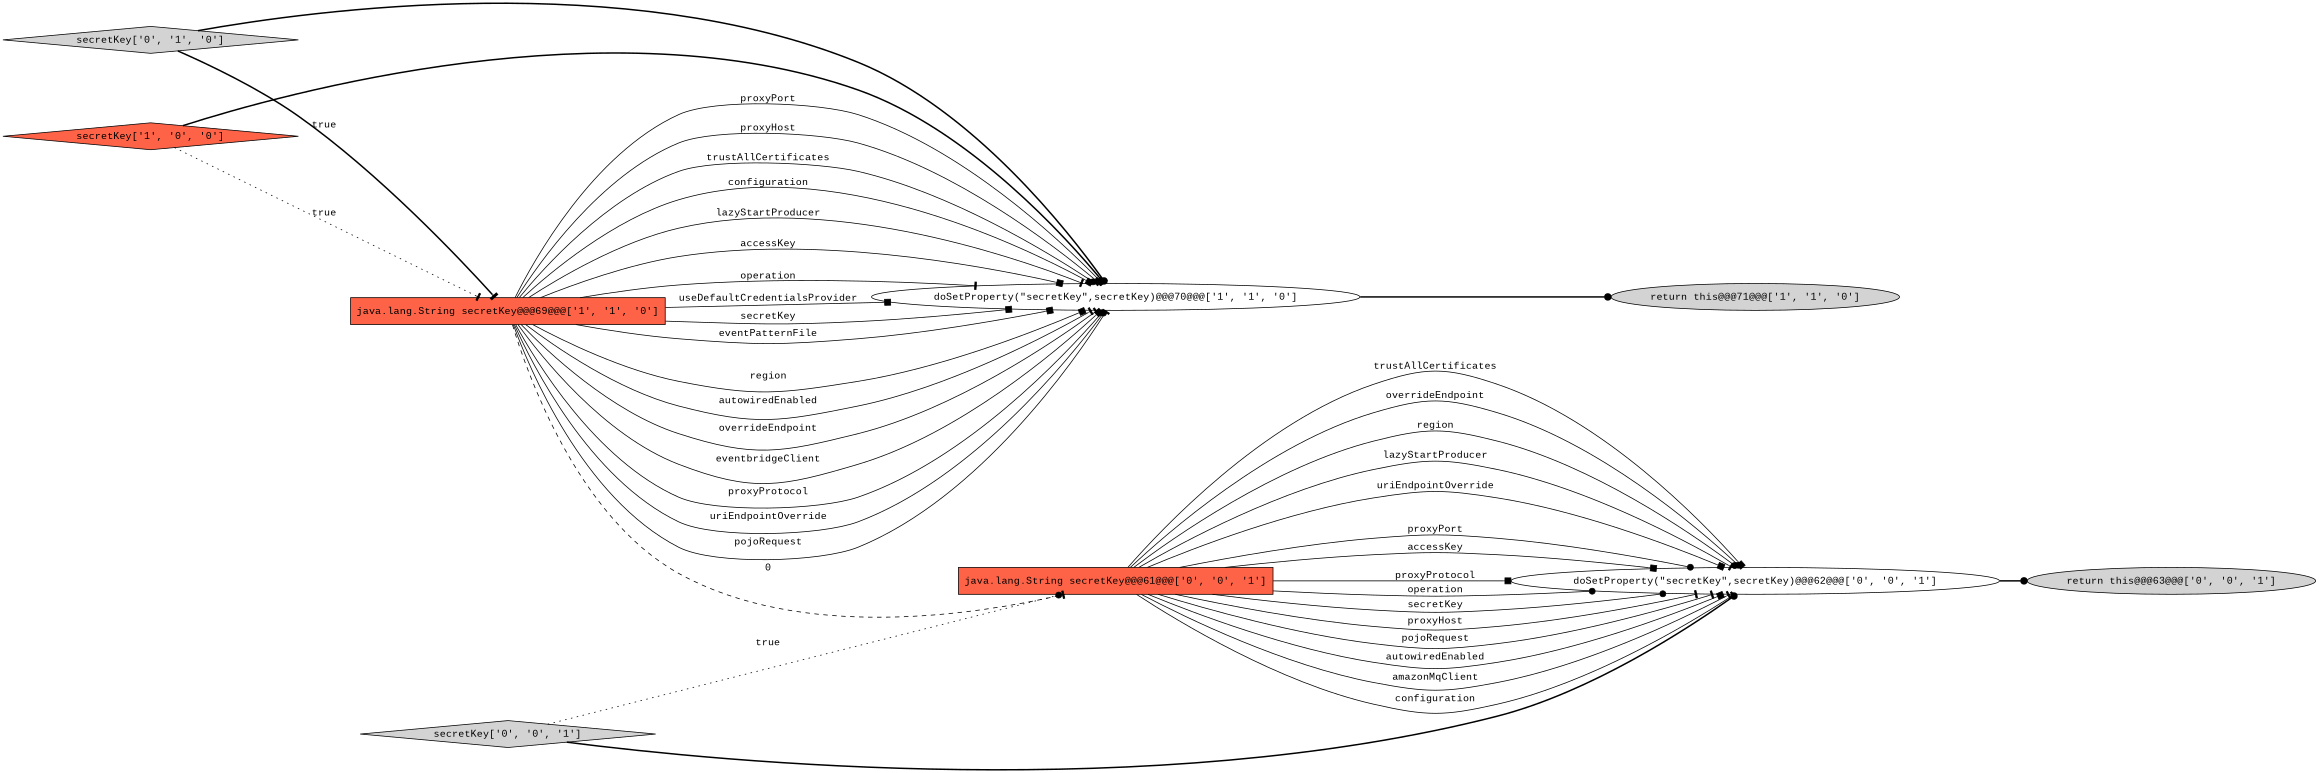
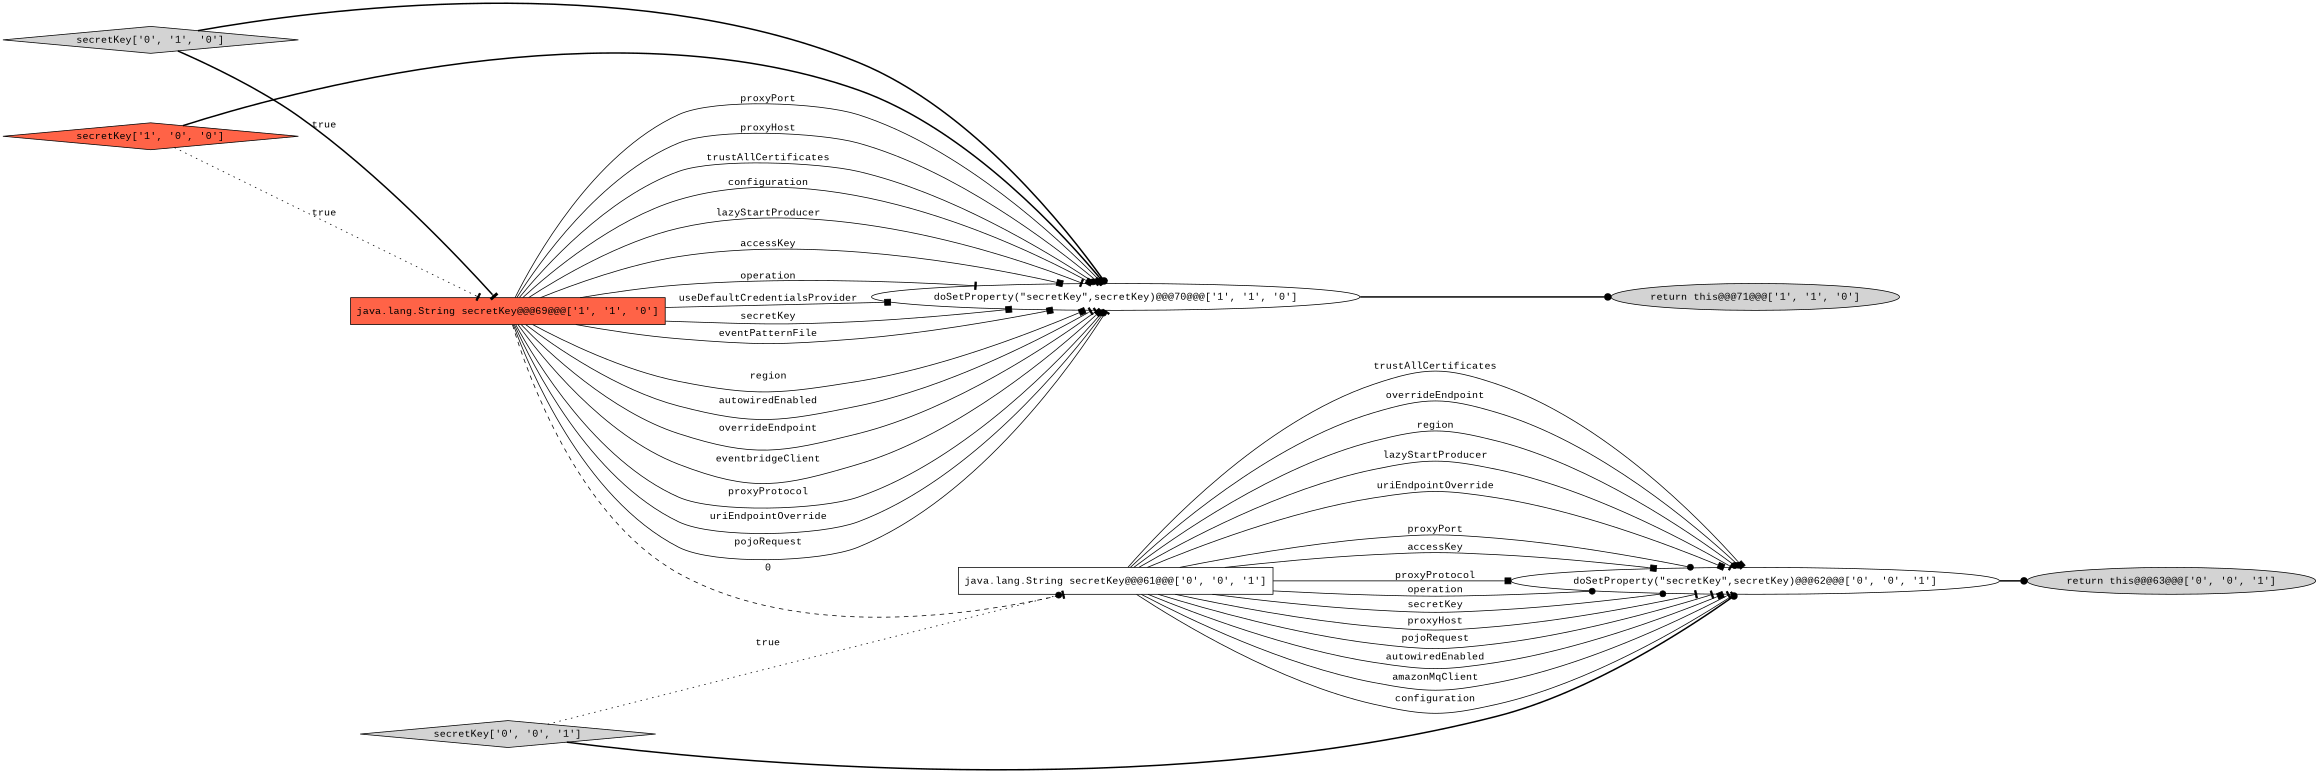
node "java.lang.String secretKey@@@61@@@['0', '0', '1']": fillcolor tomato -> white
